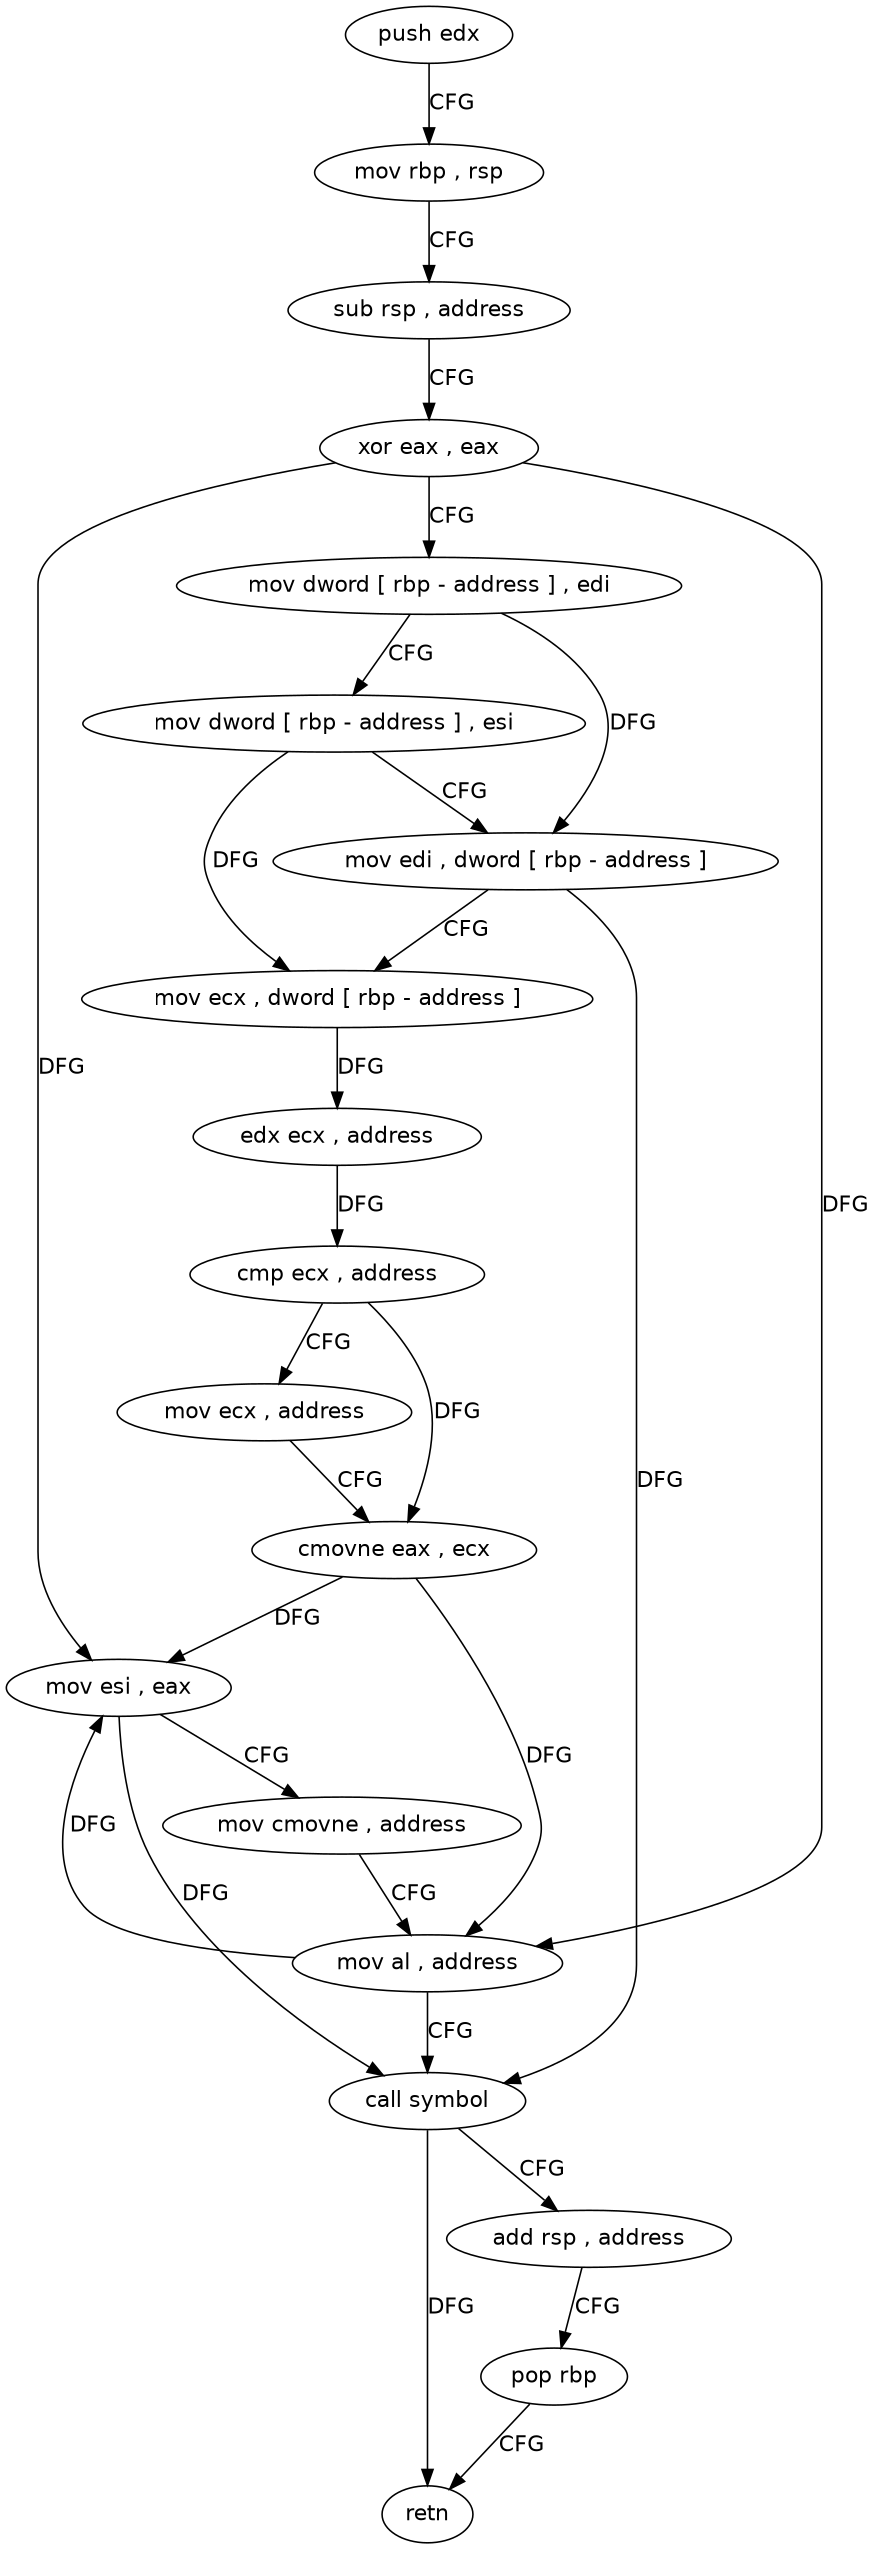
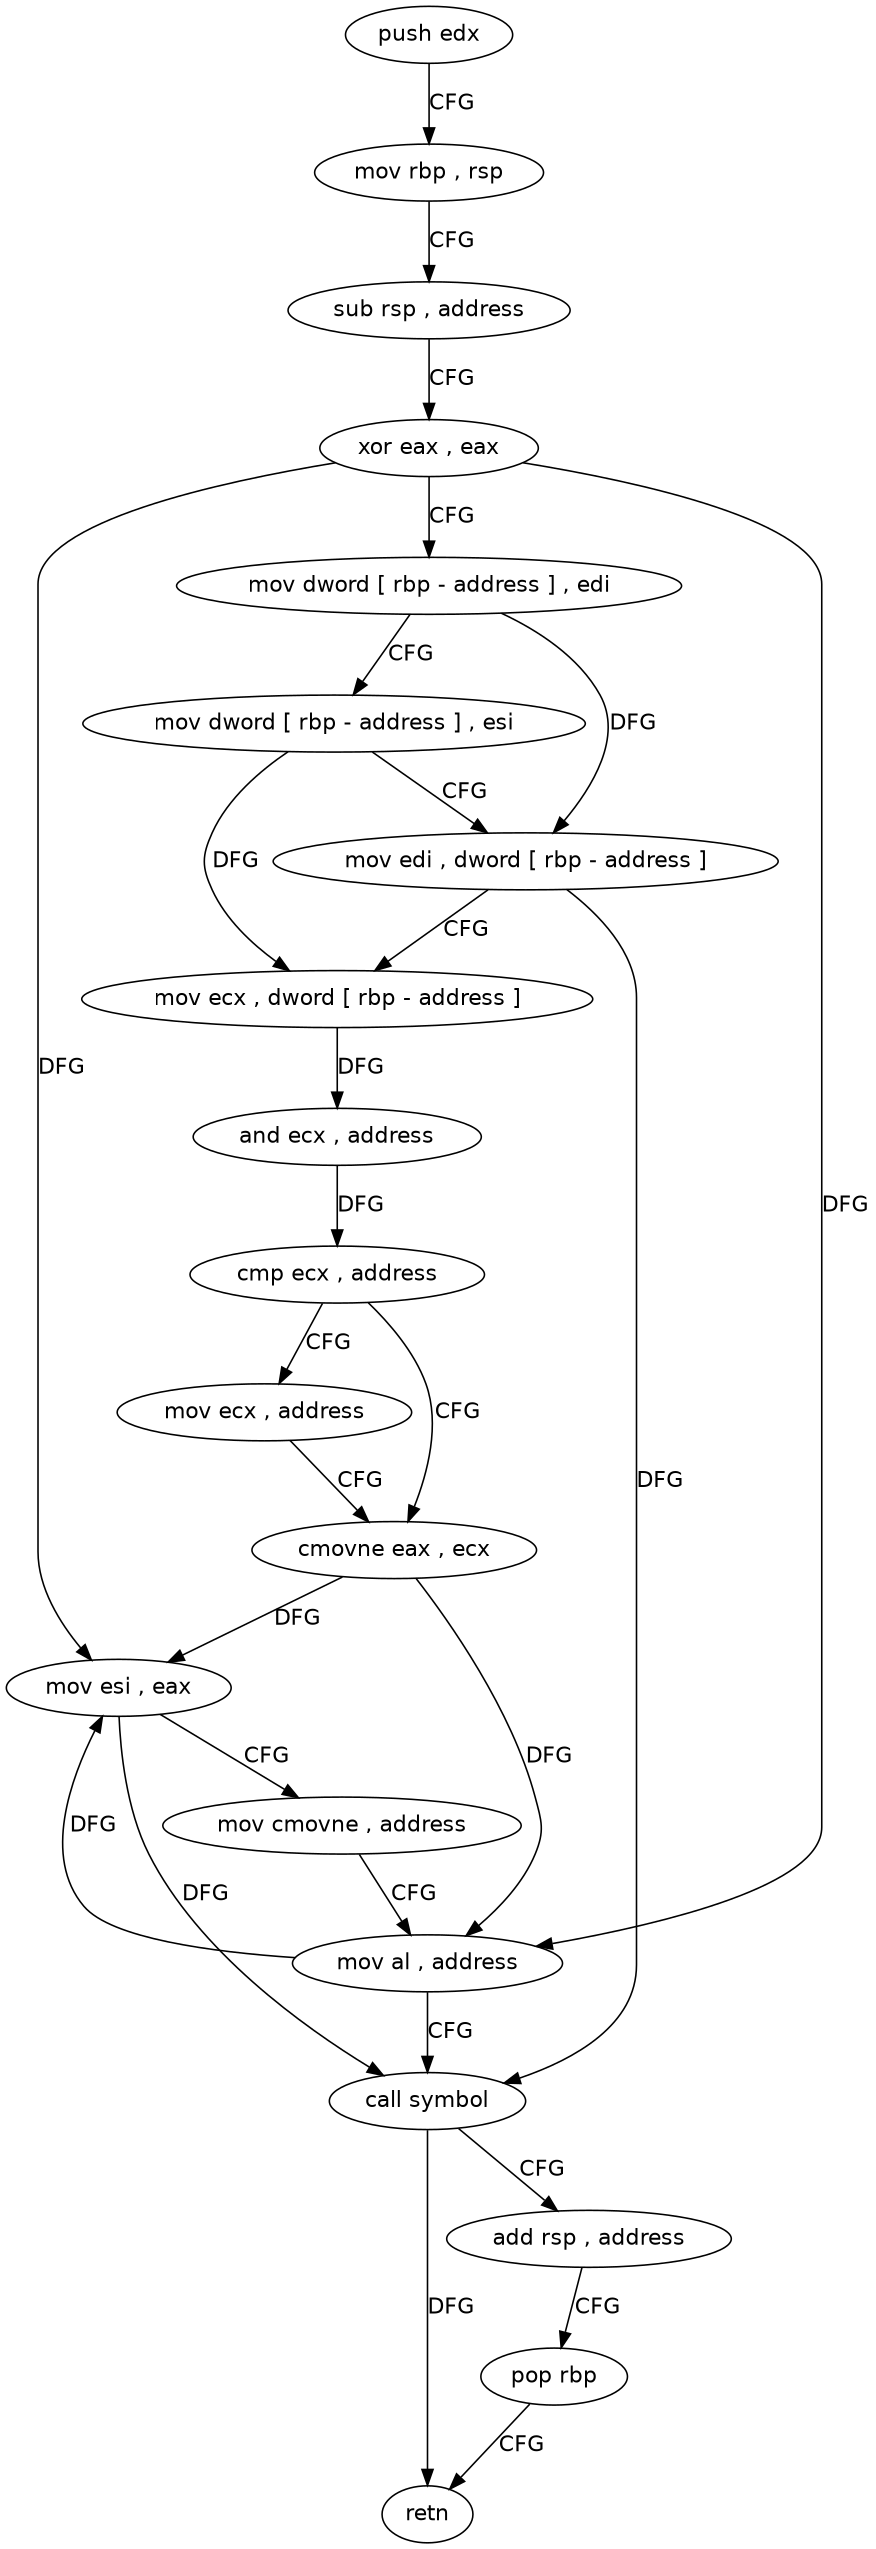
node "edx ecx , address": label "edx ecx , address" -> "and ecx , address"
edge "cmp ecx , address" -> "cmovne eax , ecx": label "DFG" -> "CFG"
